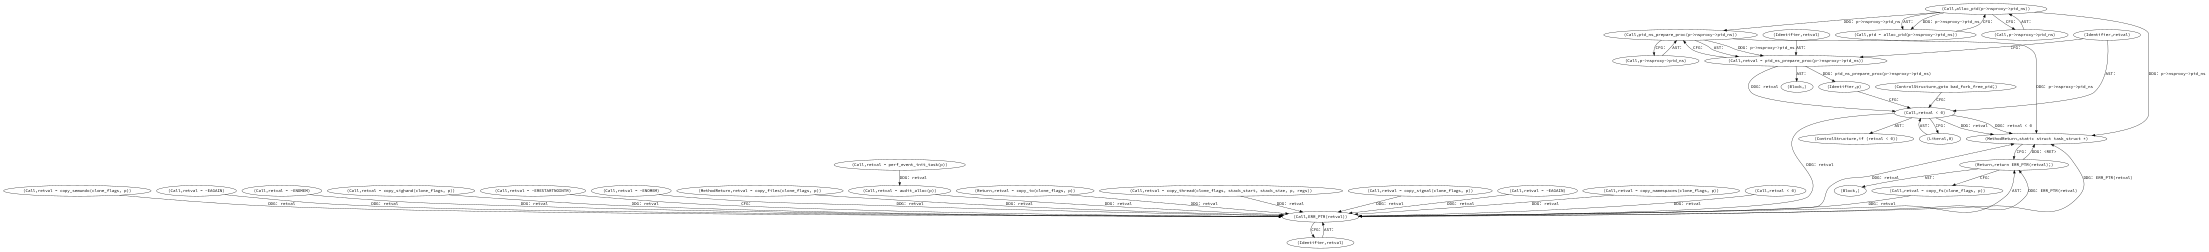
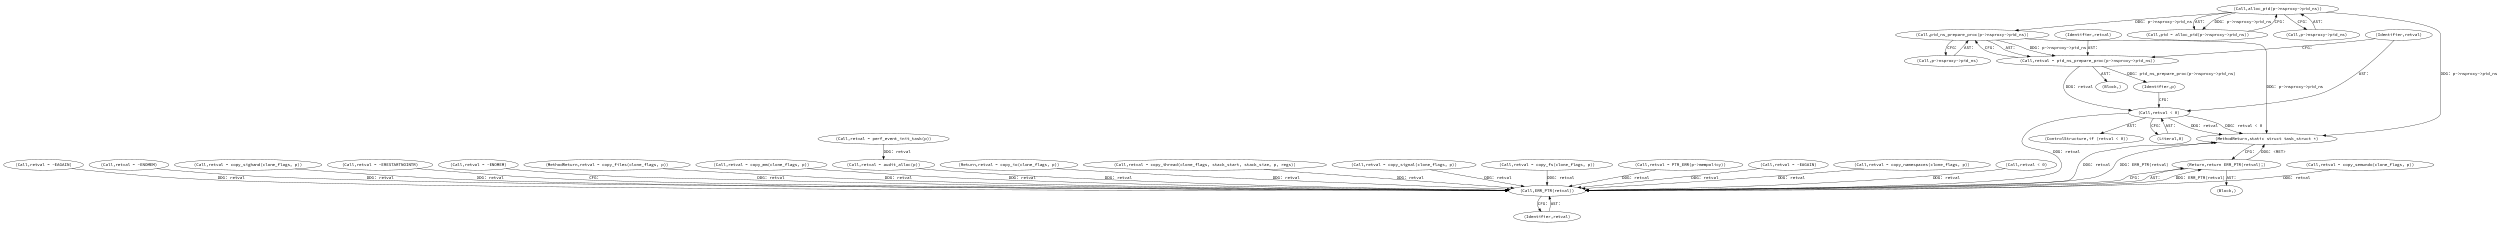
node "(ControlStructure,goto bad_fork_free_pid;)": removed
node "(Call,retval = copy_mm(clone_flags, p))": added
node "(Call,retval = PTR_ERR(p->mempolicy))": added
edge "(Return,return ERR_PTR(retval);)" -> "(Call,retval = copy_fs(clone_flags, p))": now "(Return,return ERR_PTR(retval);)" -> "(Call,ERR_PTR(retval))"
